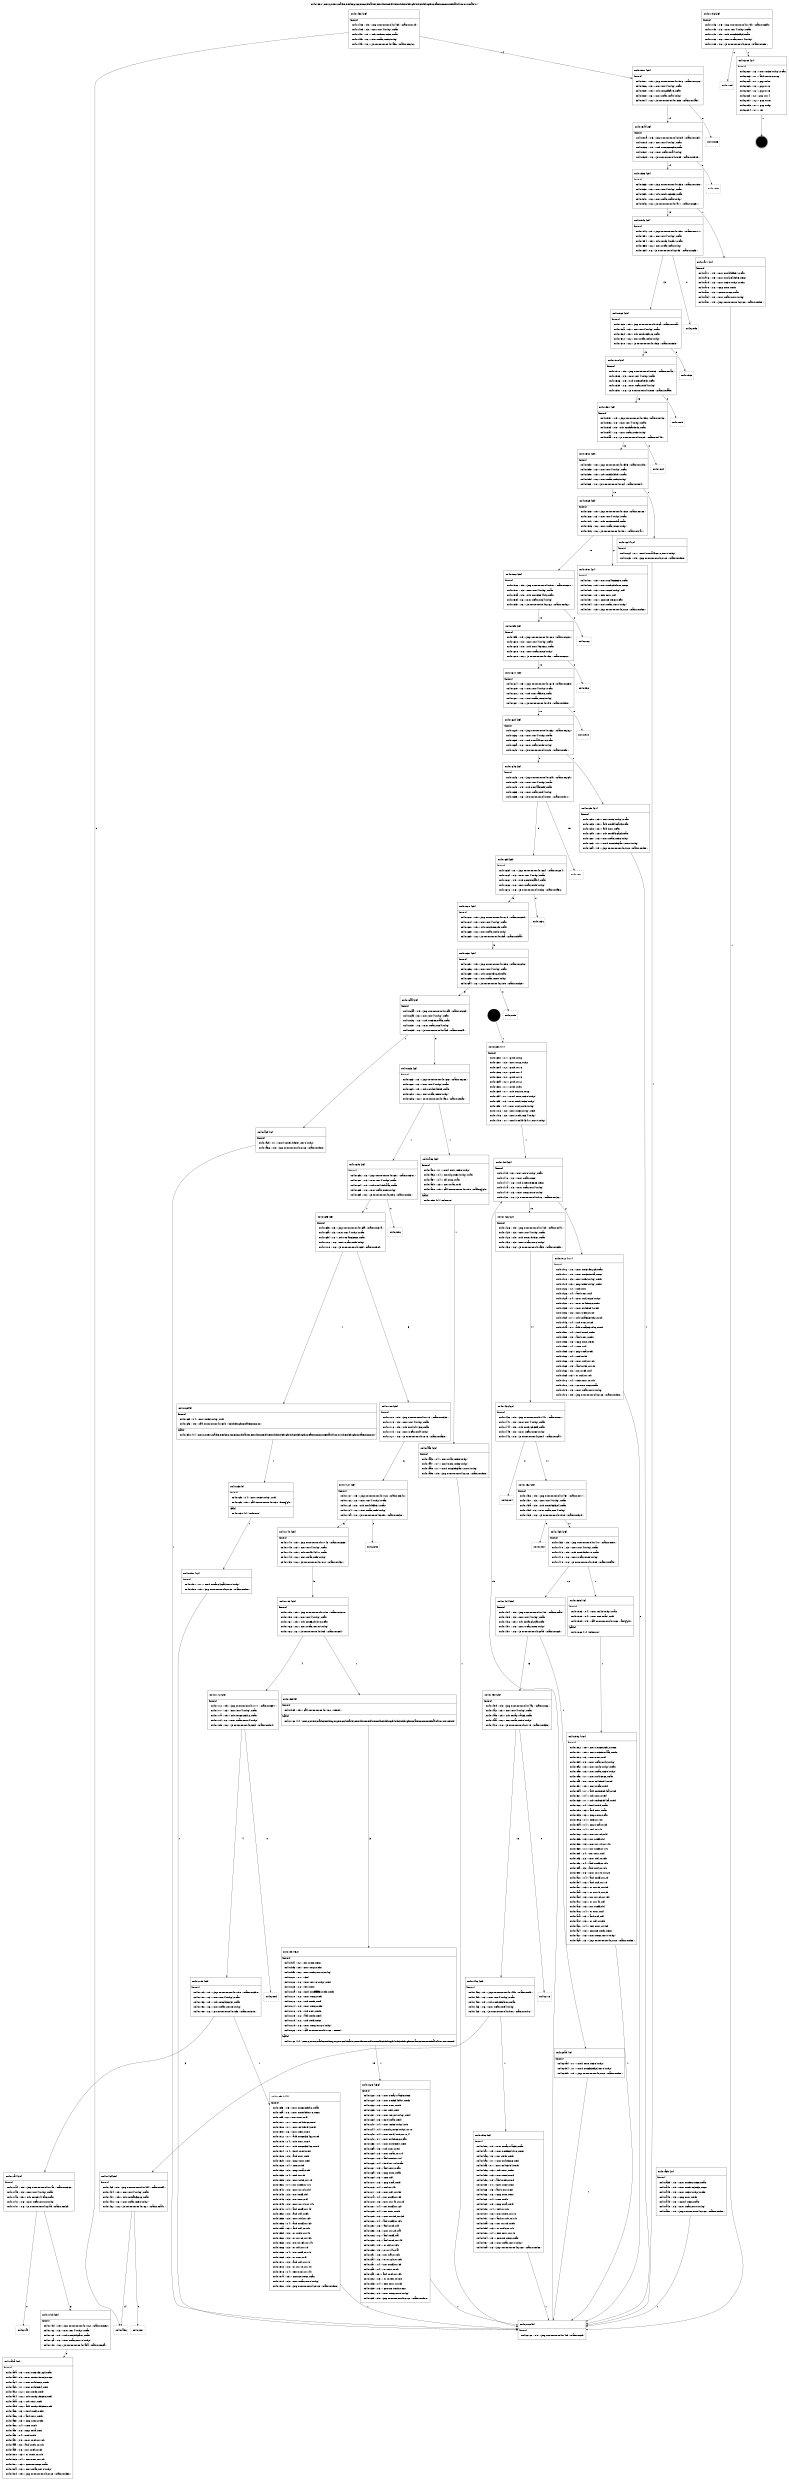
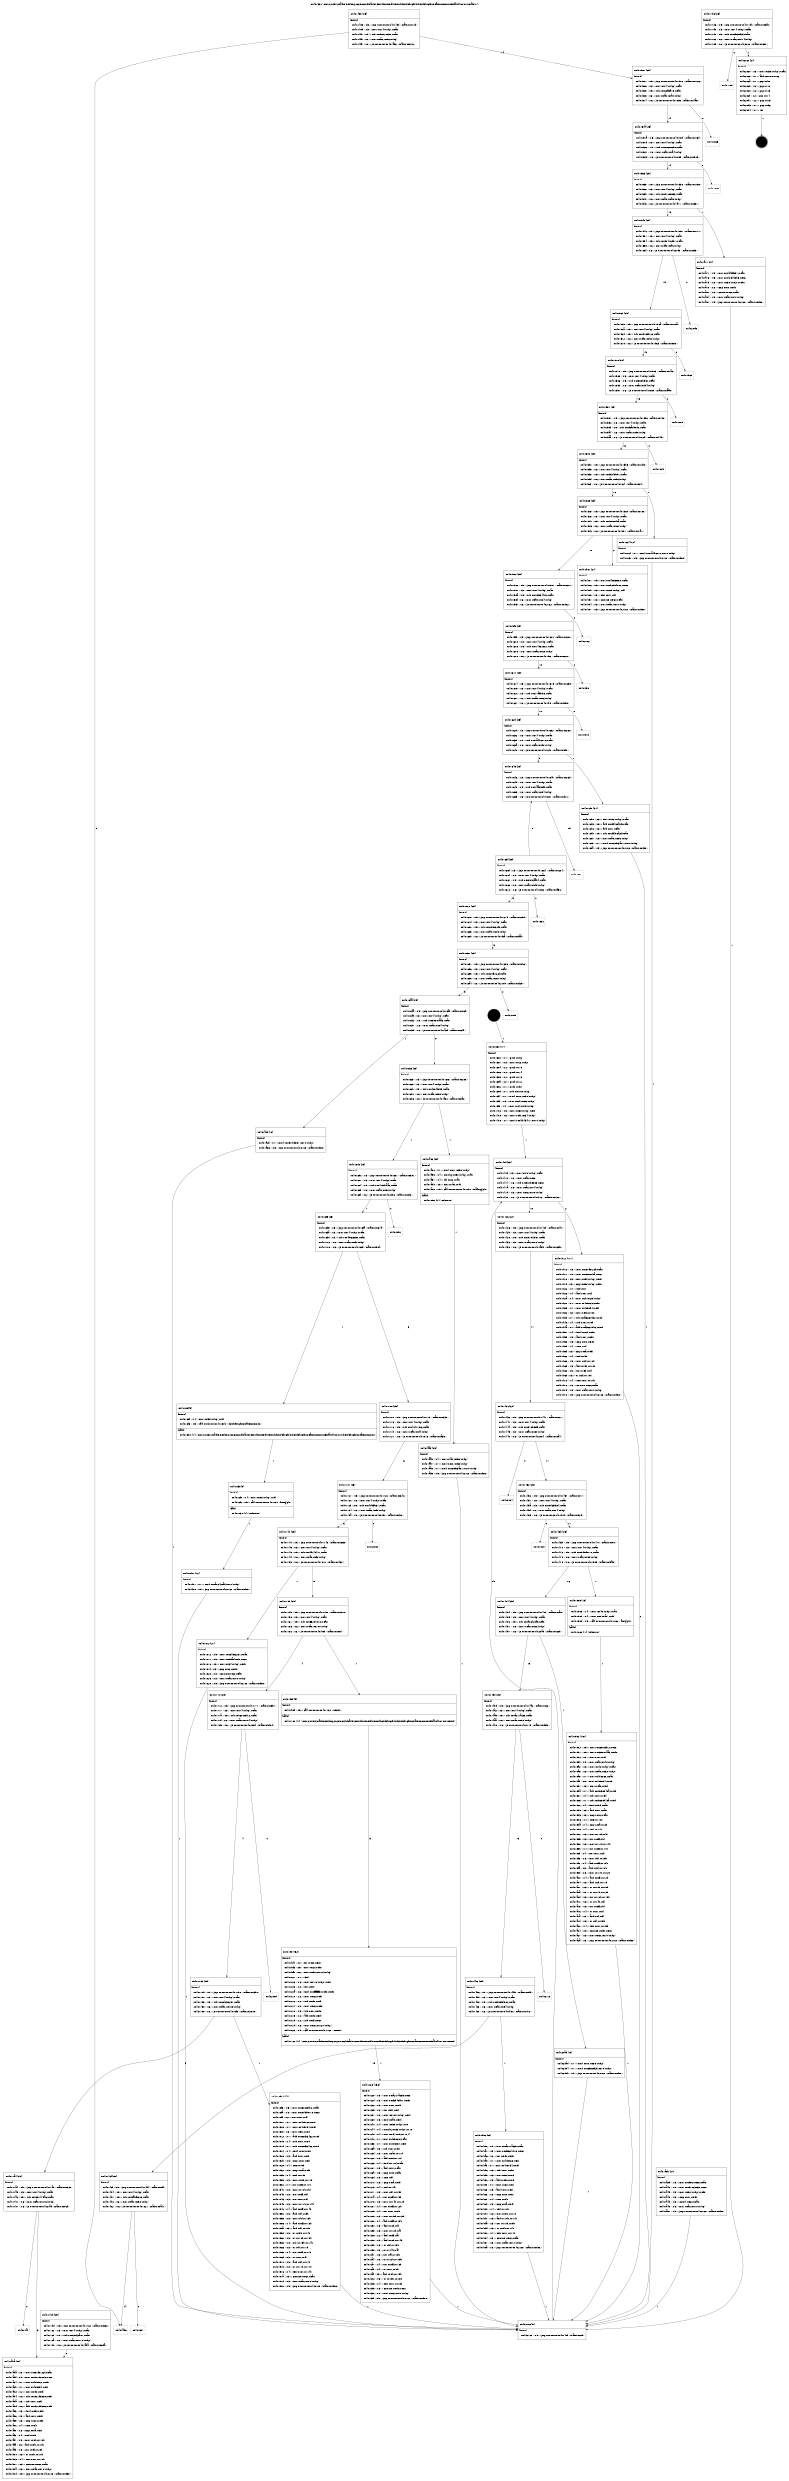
edge "0x4015e2 [25]" -> "0x4015fb [25]": removed, label "10"
edge "0x401646 [25]" -> "0x40165f [25]": reversed
node "0x401812 [27]": added
edge "0x4017a4 [25]" -> "0x4017bd [25]": now "0x4017a4 [25]" -> "0x401aba [88]"
